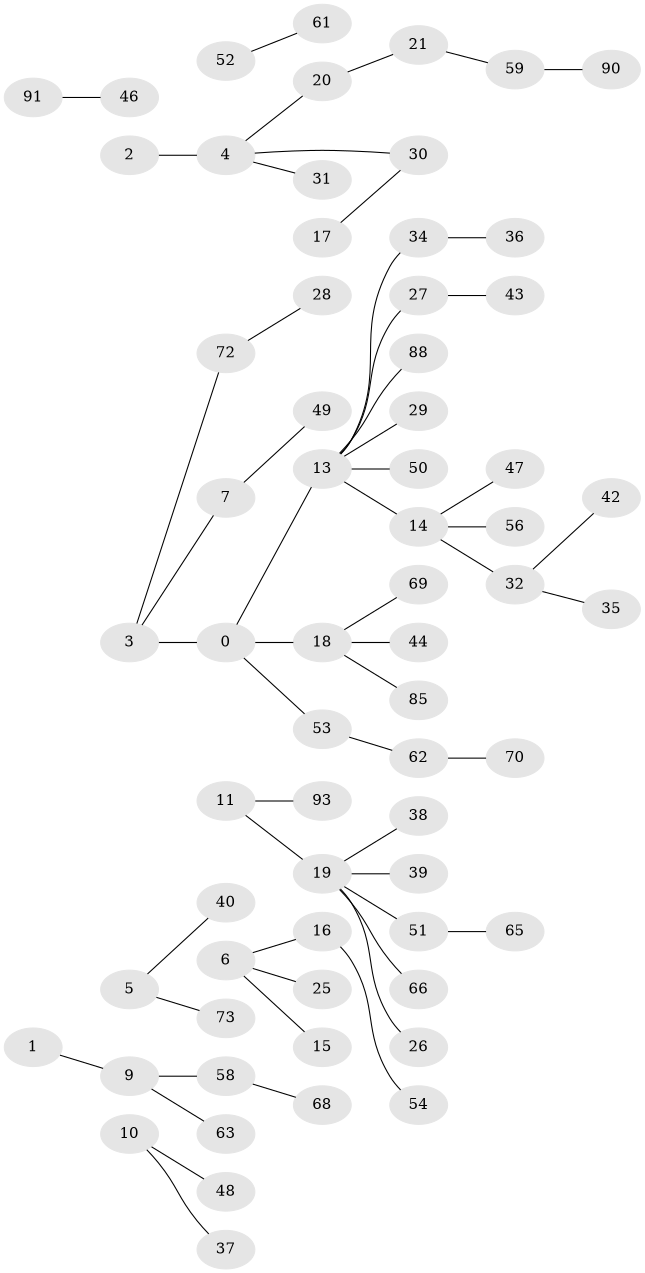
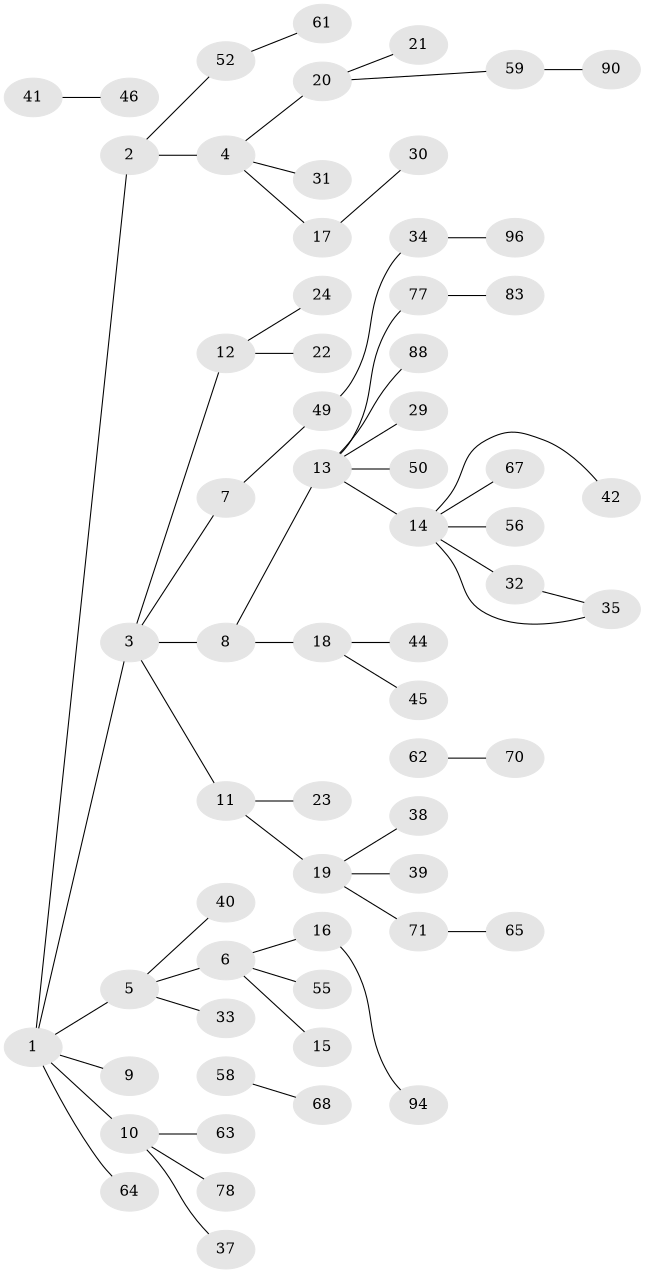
edge "21" -- "59": now "20" -- "59"
node "91": label "91" -> "41"
edge "52" -- "2": added
edge "4" -- "30": now "4" -- "17"
node "36": label "36" -> "96"
node "28": label "28" -> "24"
node "27": label "27" -> "77"
node "43": label "43" -> "83"
edge "34" -- "13": now "34" -- "49"
node "72": label "72" -> "12"
node "22": added
node "47": label "47" -> "67"
edge "42" -- "32": now "42" -- "14"
node "69": removed
edge "2" -- "1": added
edge "14" -- "35": added
node "0": label "0" -> "8"
node "85": label "85" -> "45"
edge "3" -- "11": added
node "53": removed
node "93": label "93" -> "23"
edge "3" -- "1": added
node "51": label "51" -> "71"
edge "6" -- "5": added
node "25": label "25" -> "55"
node "66": removed
edge "5" -- "1": added
node "73": label "73" -> "33"
node "26": removed
edge "9" -- "58": removed
edge "1" -- "10": added
edge "9" -- "63": now "10" -- "63"
node "54": label "54" -> "94"
node "64": added
node "48": label "48" -> "78"
